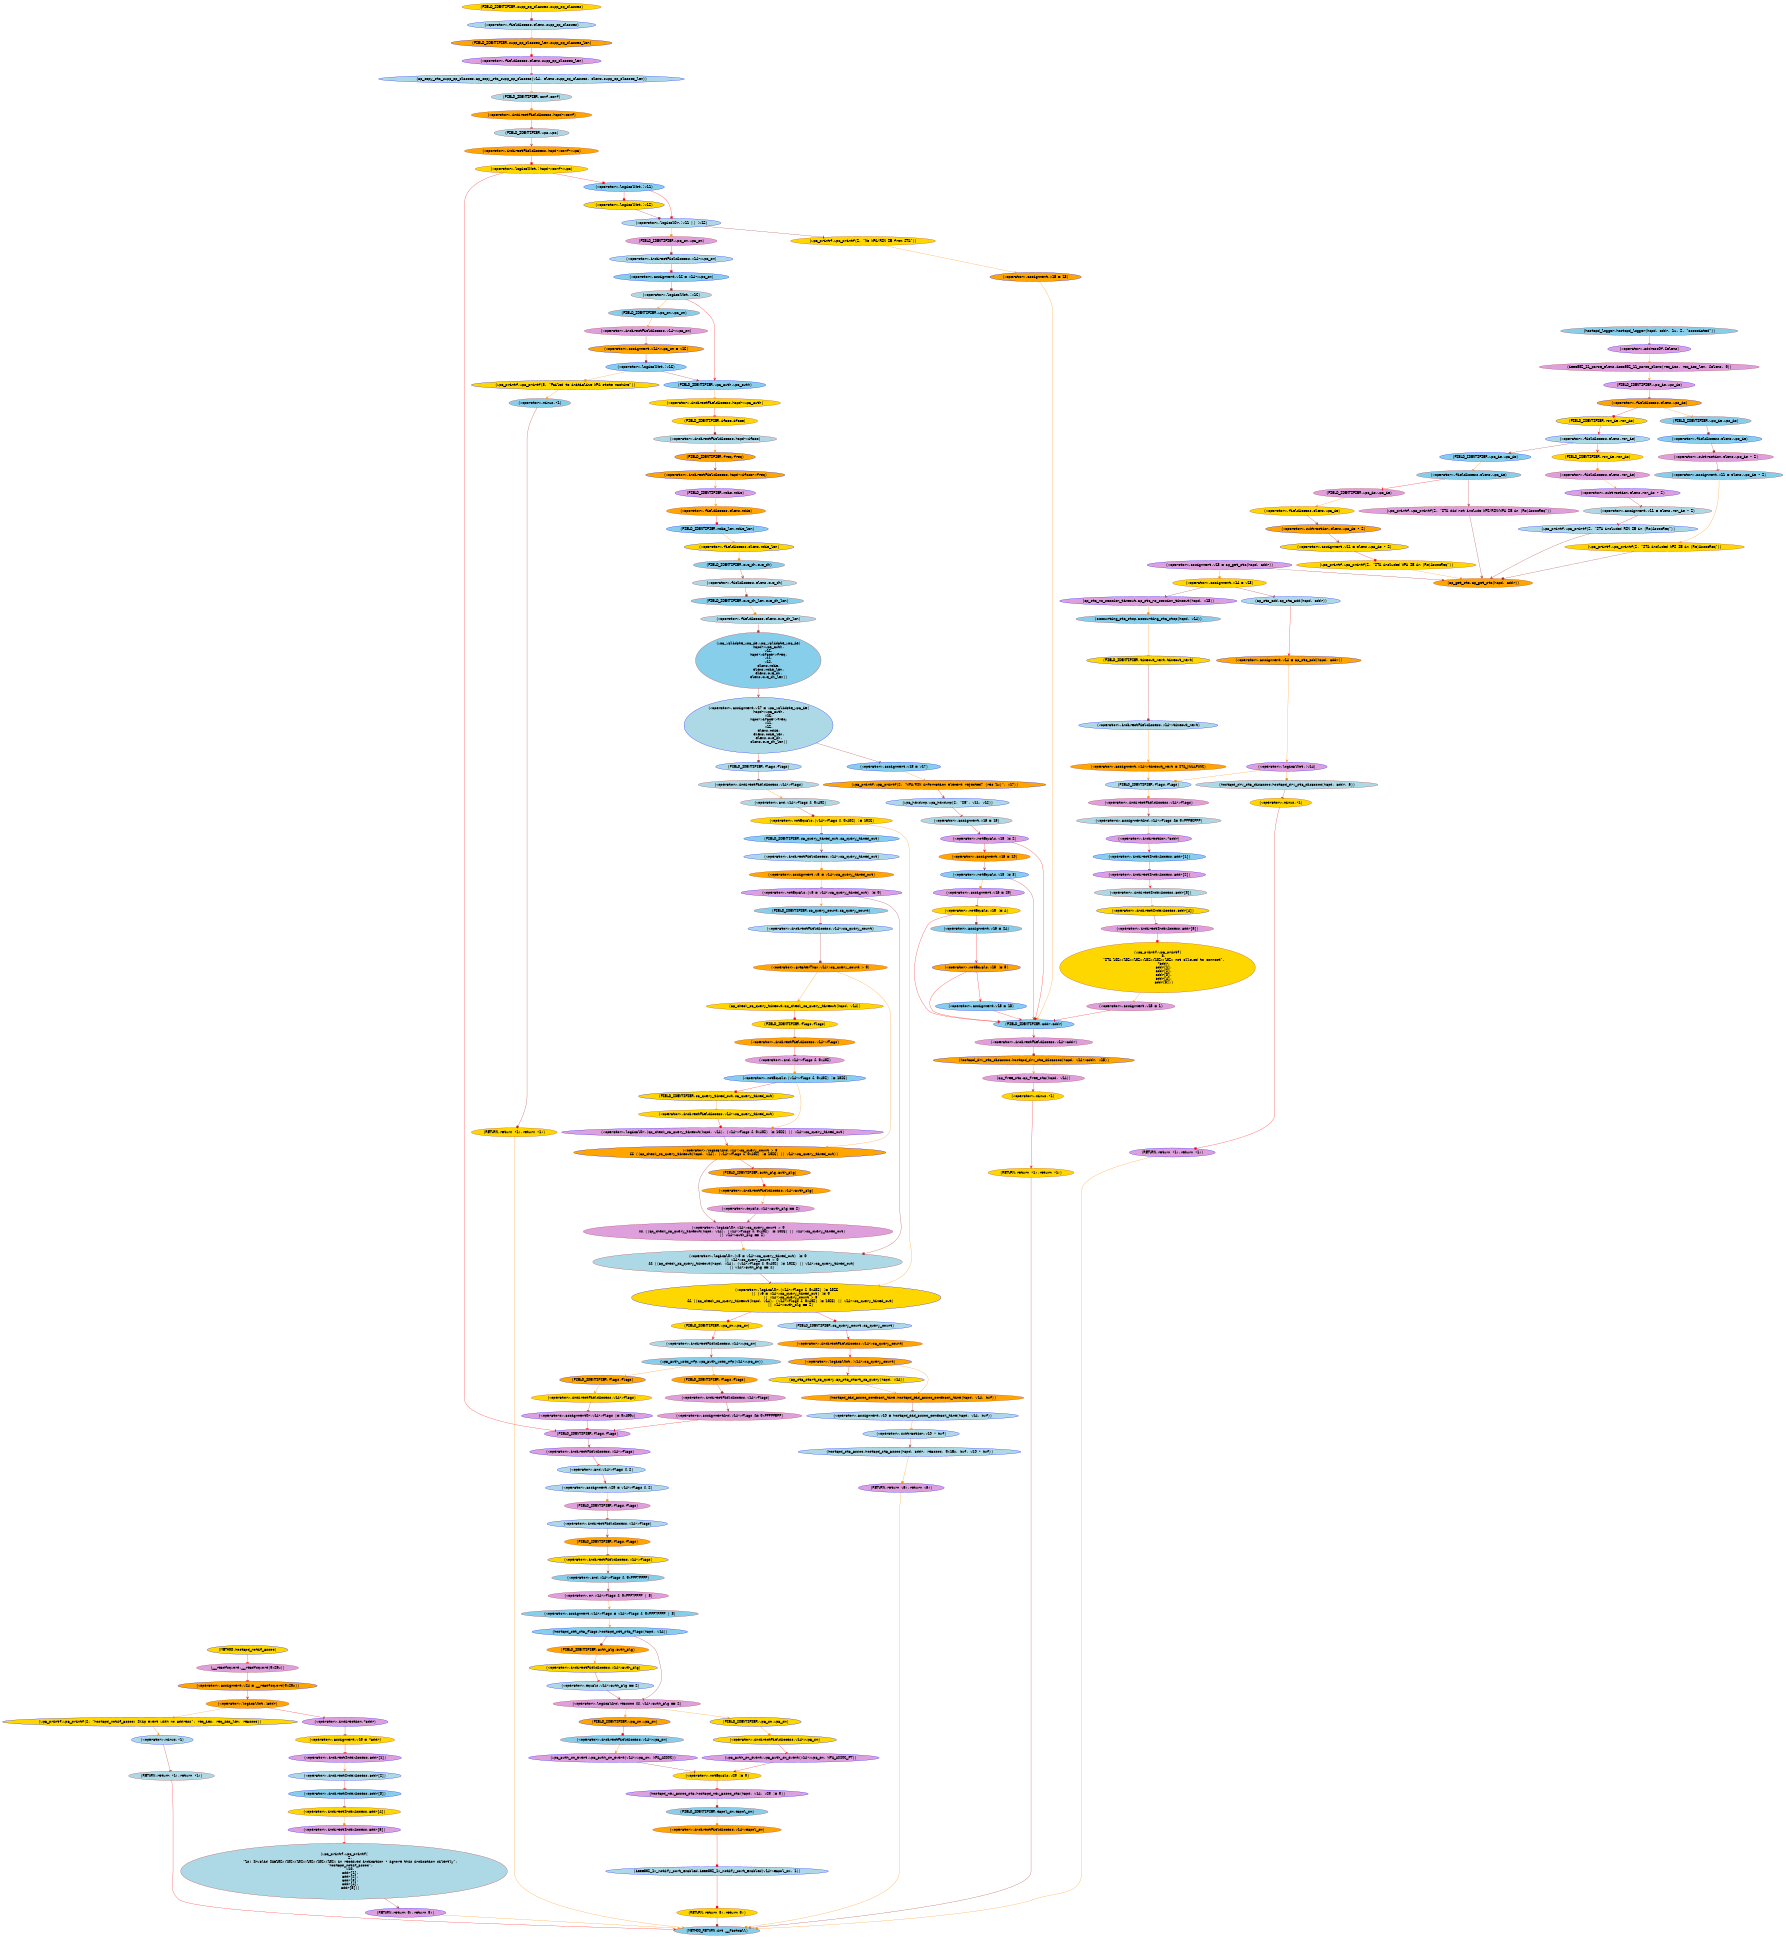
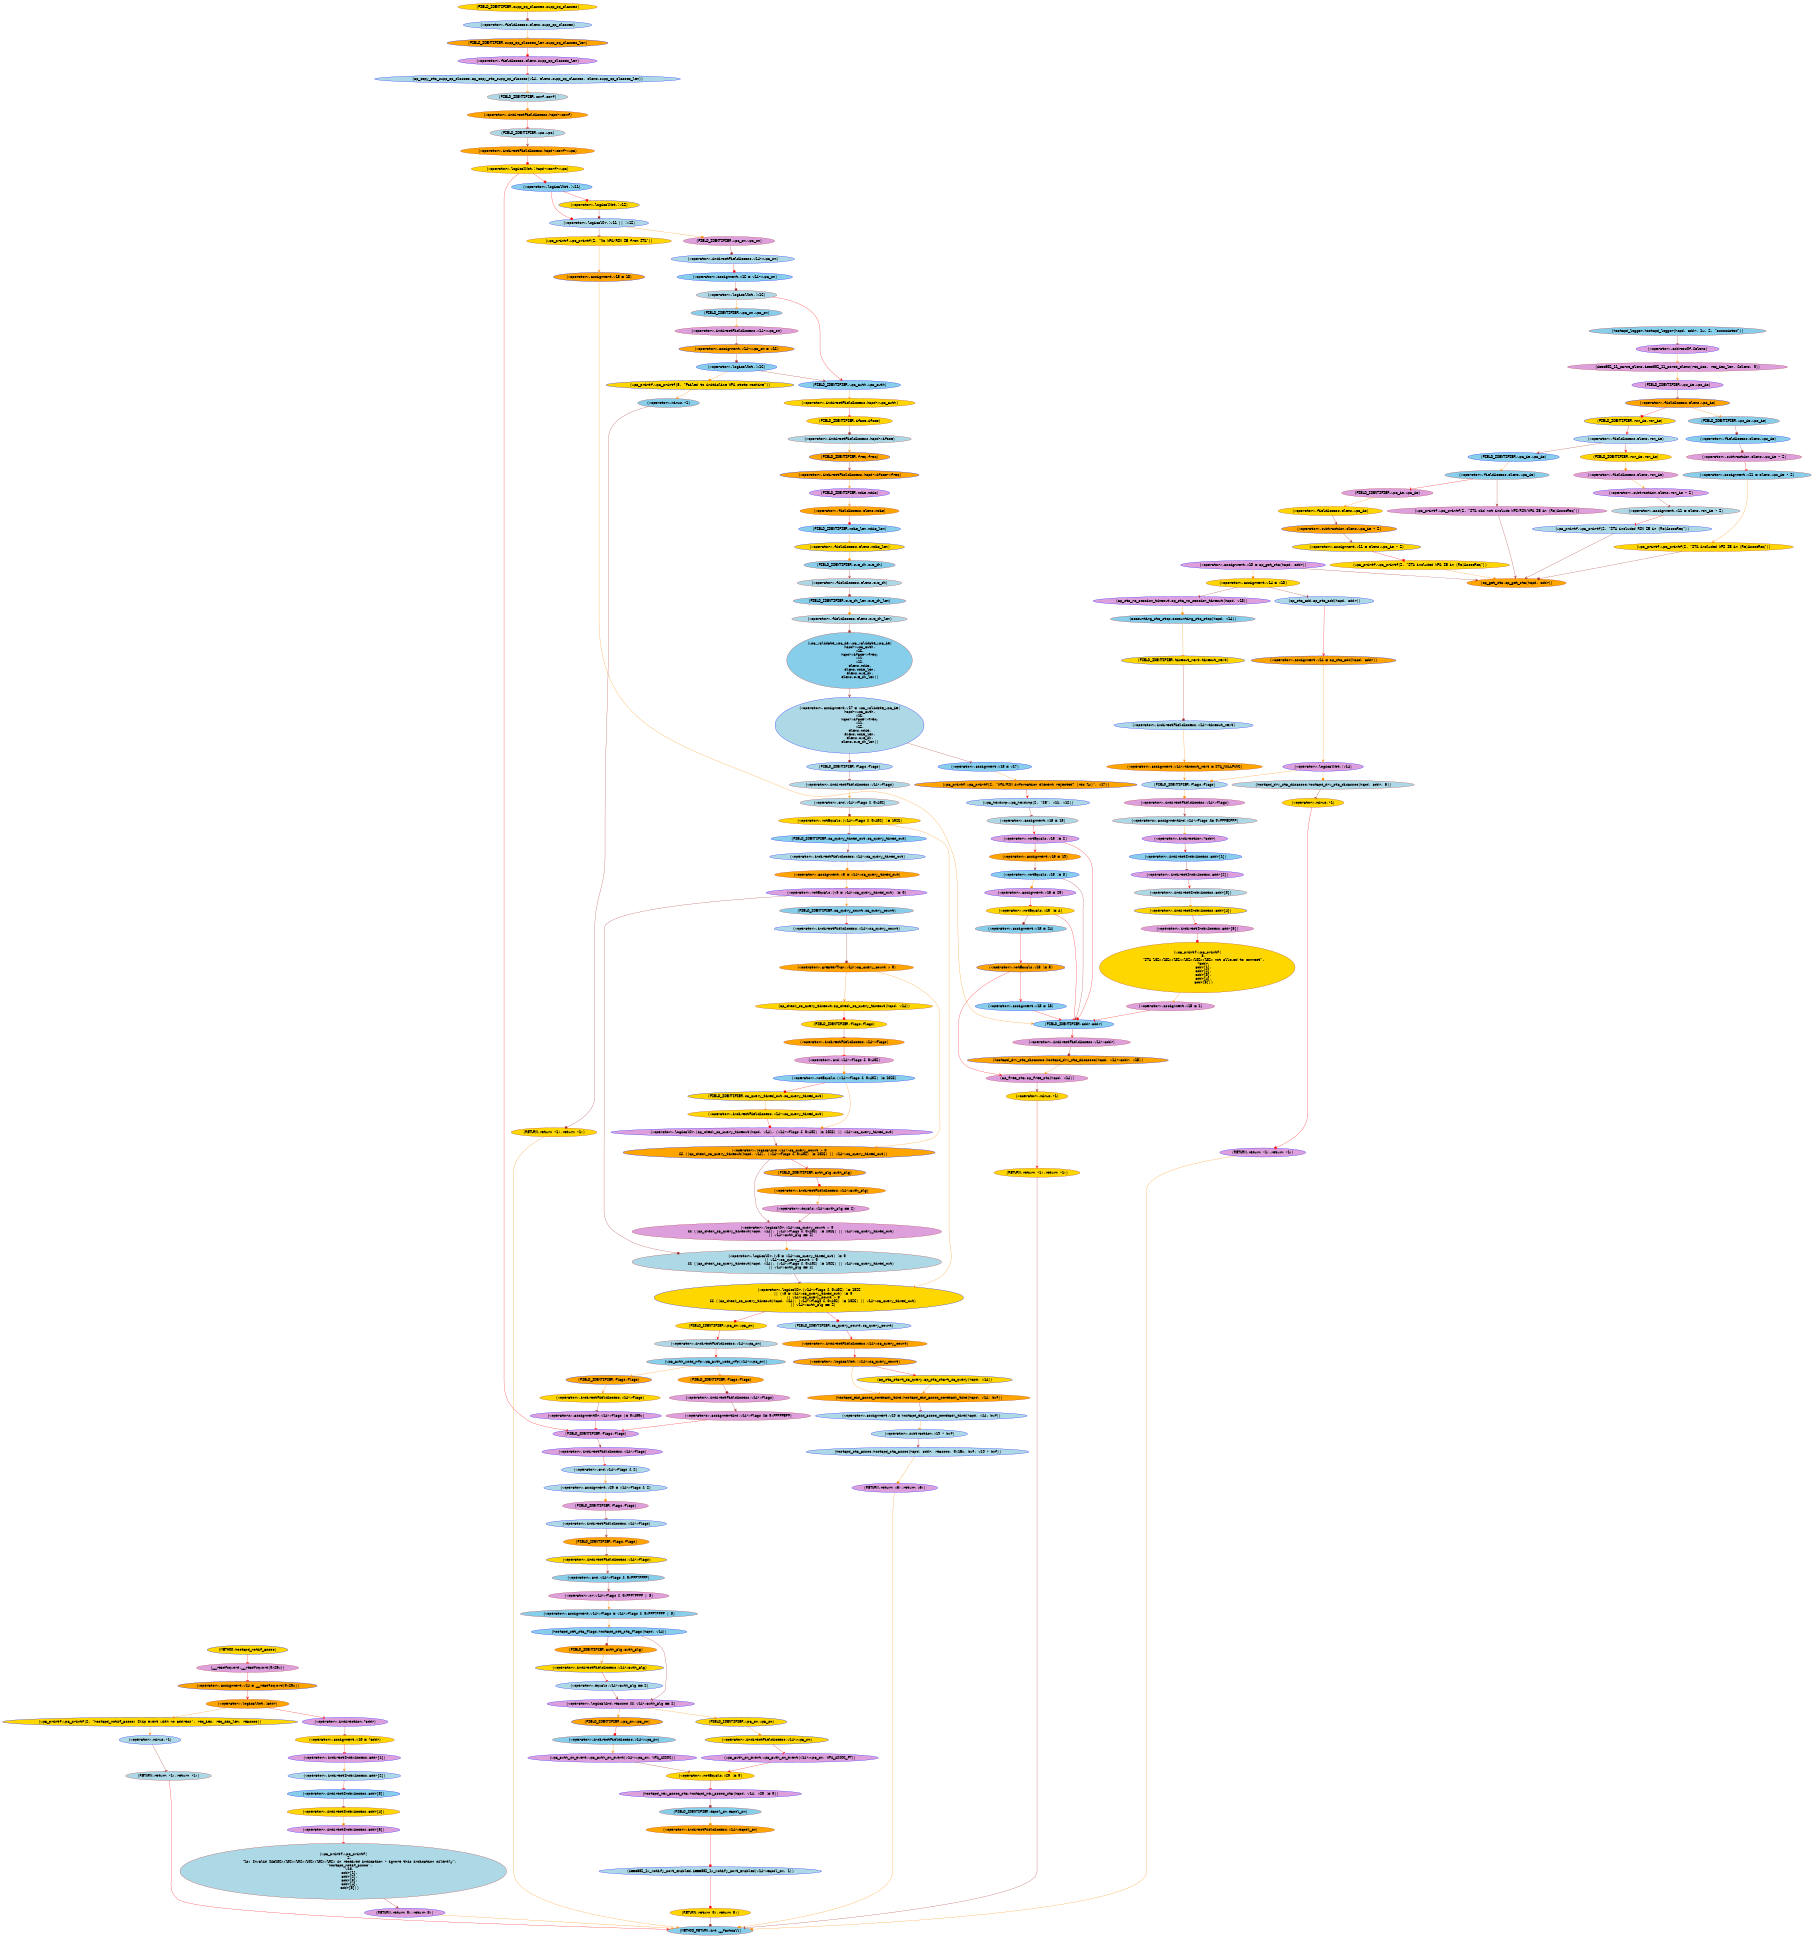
edge "(<operator>.notEquals,v18 != 8)" -> "(FIELD_IDENTIFIER,addr,addr)": now "(<operator>.notEquals,v18 != 8)" -> "(ap_free_sta,ap_free_sta(hapd, v14))"
edge "(<operator>.and,v14->flags & 2)" -> "(<operator>.assignment,v20 = v14->flags & 2)": color red -> darkorange
node "(<operator>.logicalAnd,reassoc && v14->auth_alg == 2)": color brown -> blue
